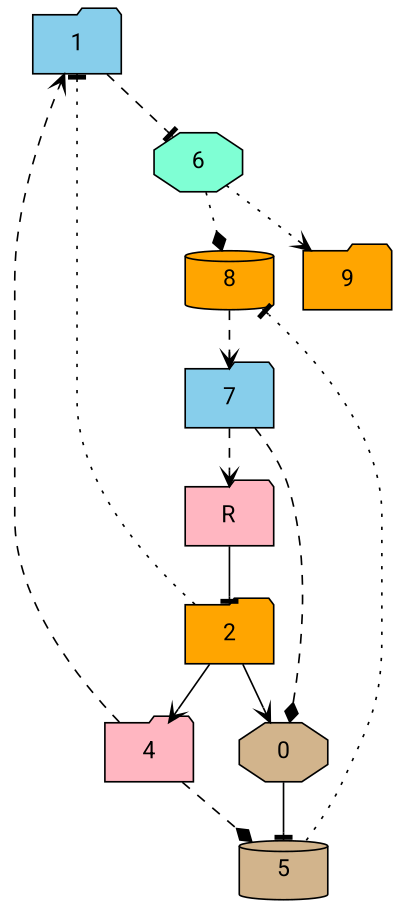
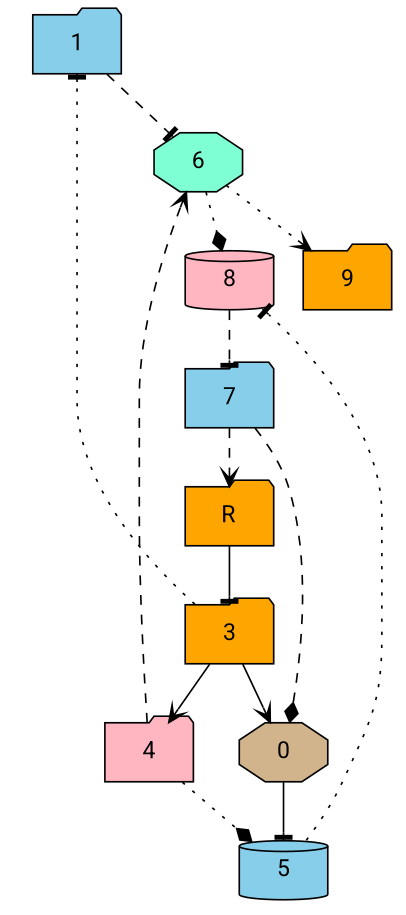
node "8": fillcolor orange -> lightpink
edge "8" -> "7": arrowhead vee -> tee
edge "4" -> "1": now "4" -> "6"
node "R": fillcolor lightpink -> orange
node "2": label "2" -> "3"
edge "4" -> "5": style dashed -> dotted
node "5": fillcolor tan -> skyblue
